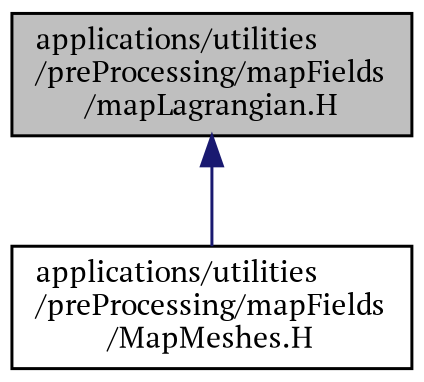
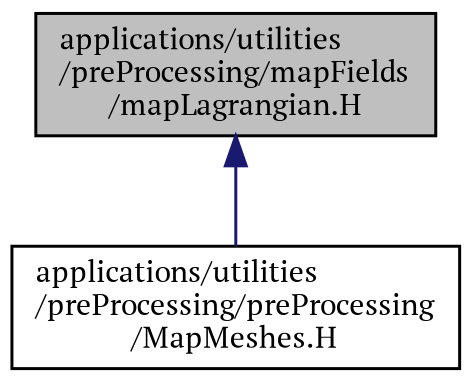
node "applications/utilities /preProcessing/mapFields /MapMeshes.H": label "applications/utilities /preProcessing/mapFields /MapMeshes.H" -> "applications/utilities /preProcessing/preProcessing /MapMeshes.H"
